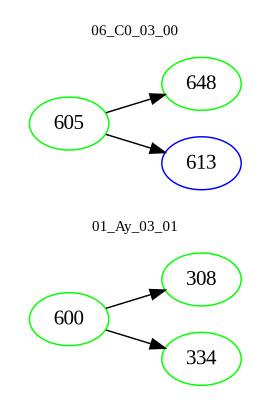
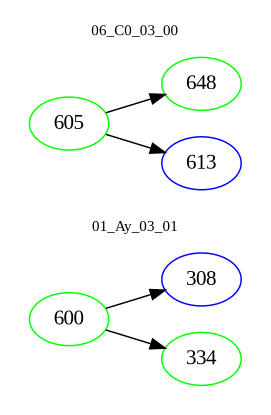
node "308": color green -> blue
